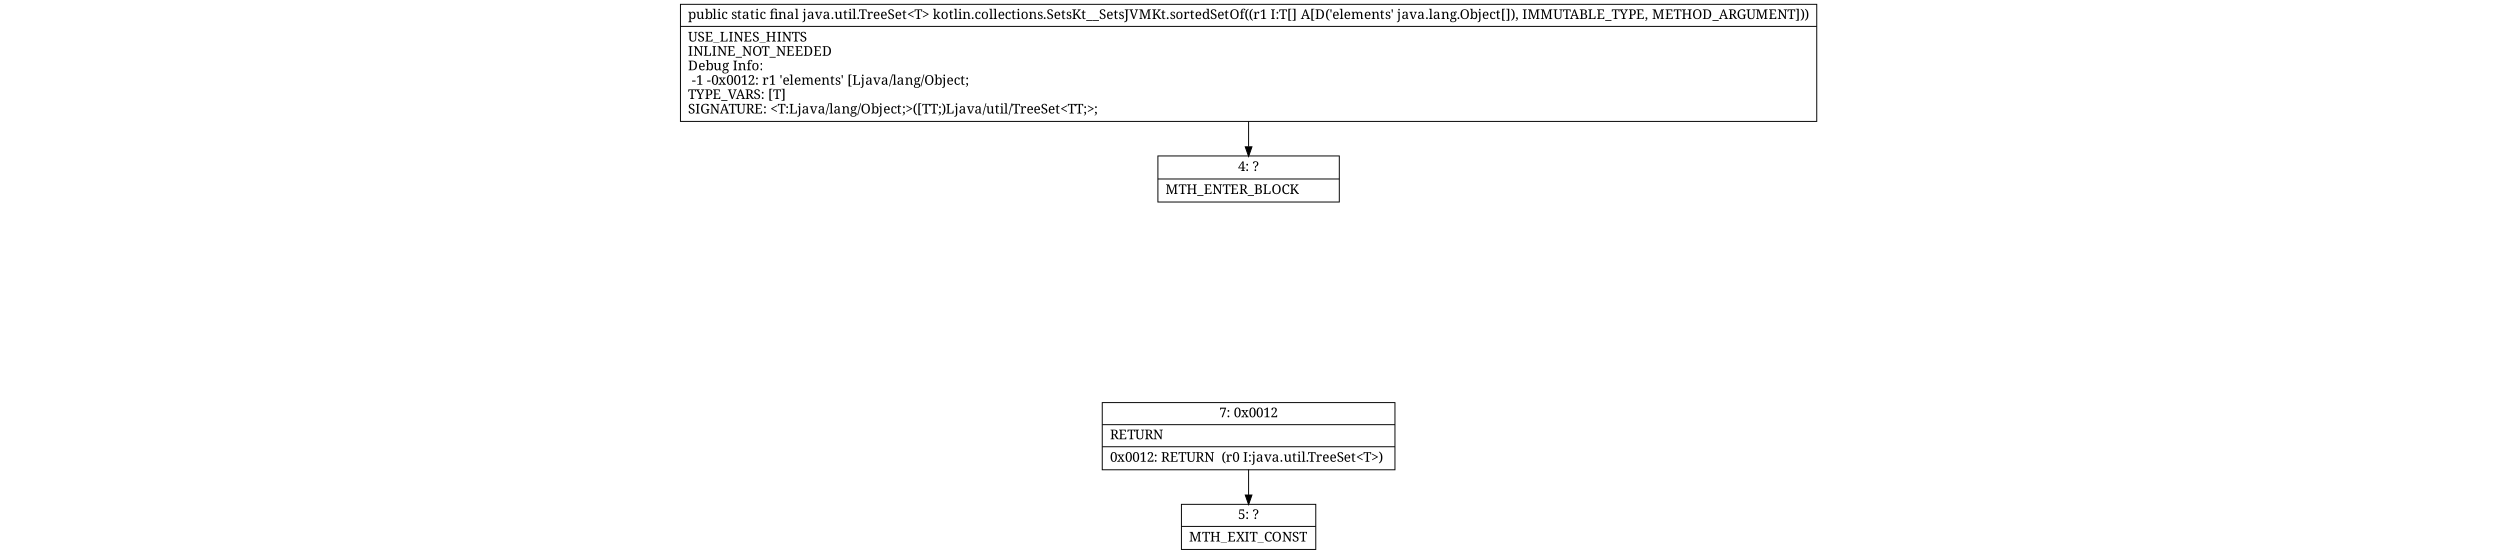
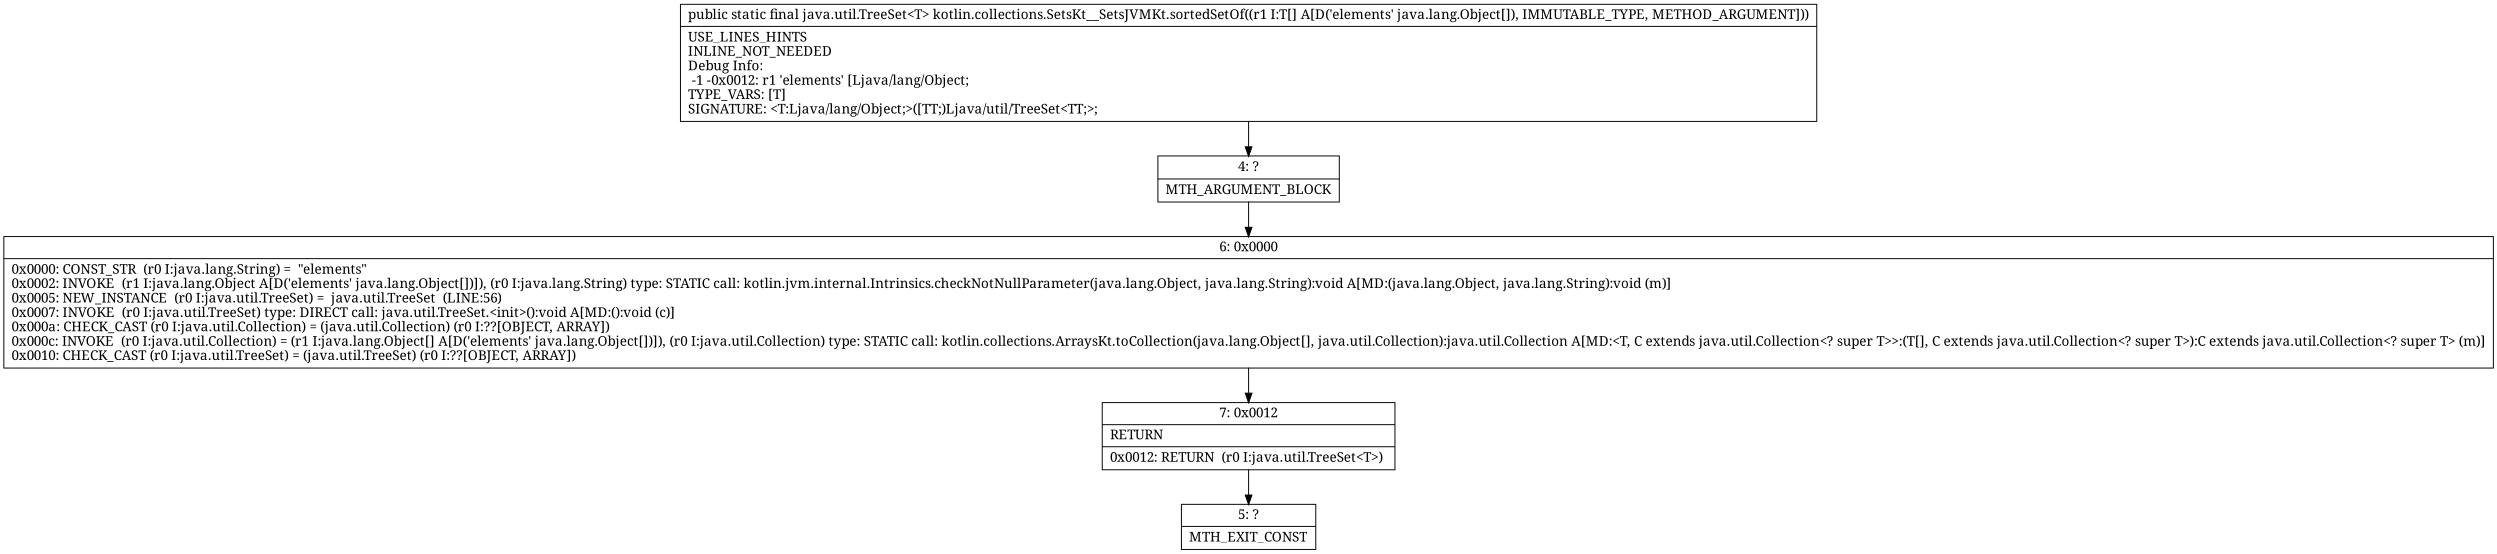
node "4: ?": text "MTH_ENTER_BLOCK" -> "MTH_ARGUMENT_BLOCK"
node "6: 0x0000": added
